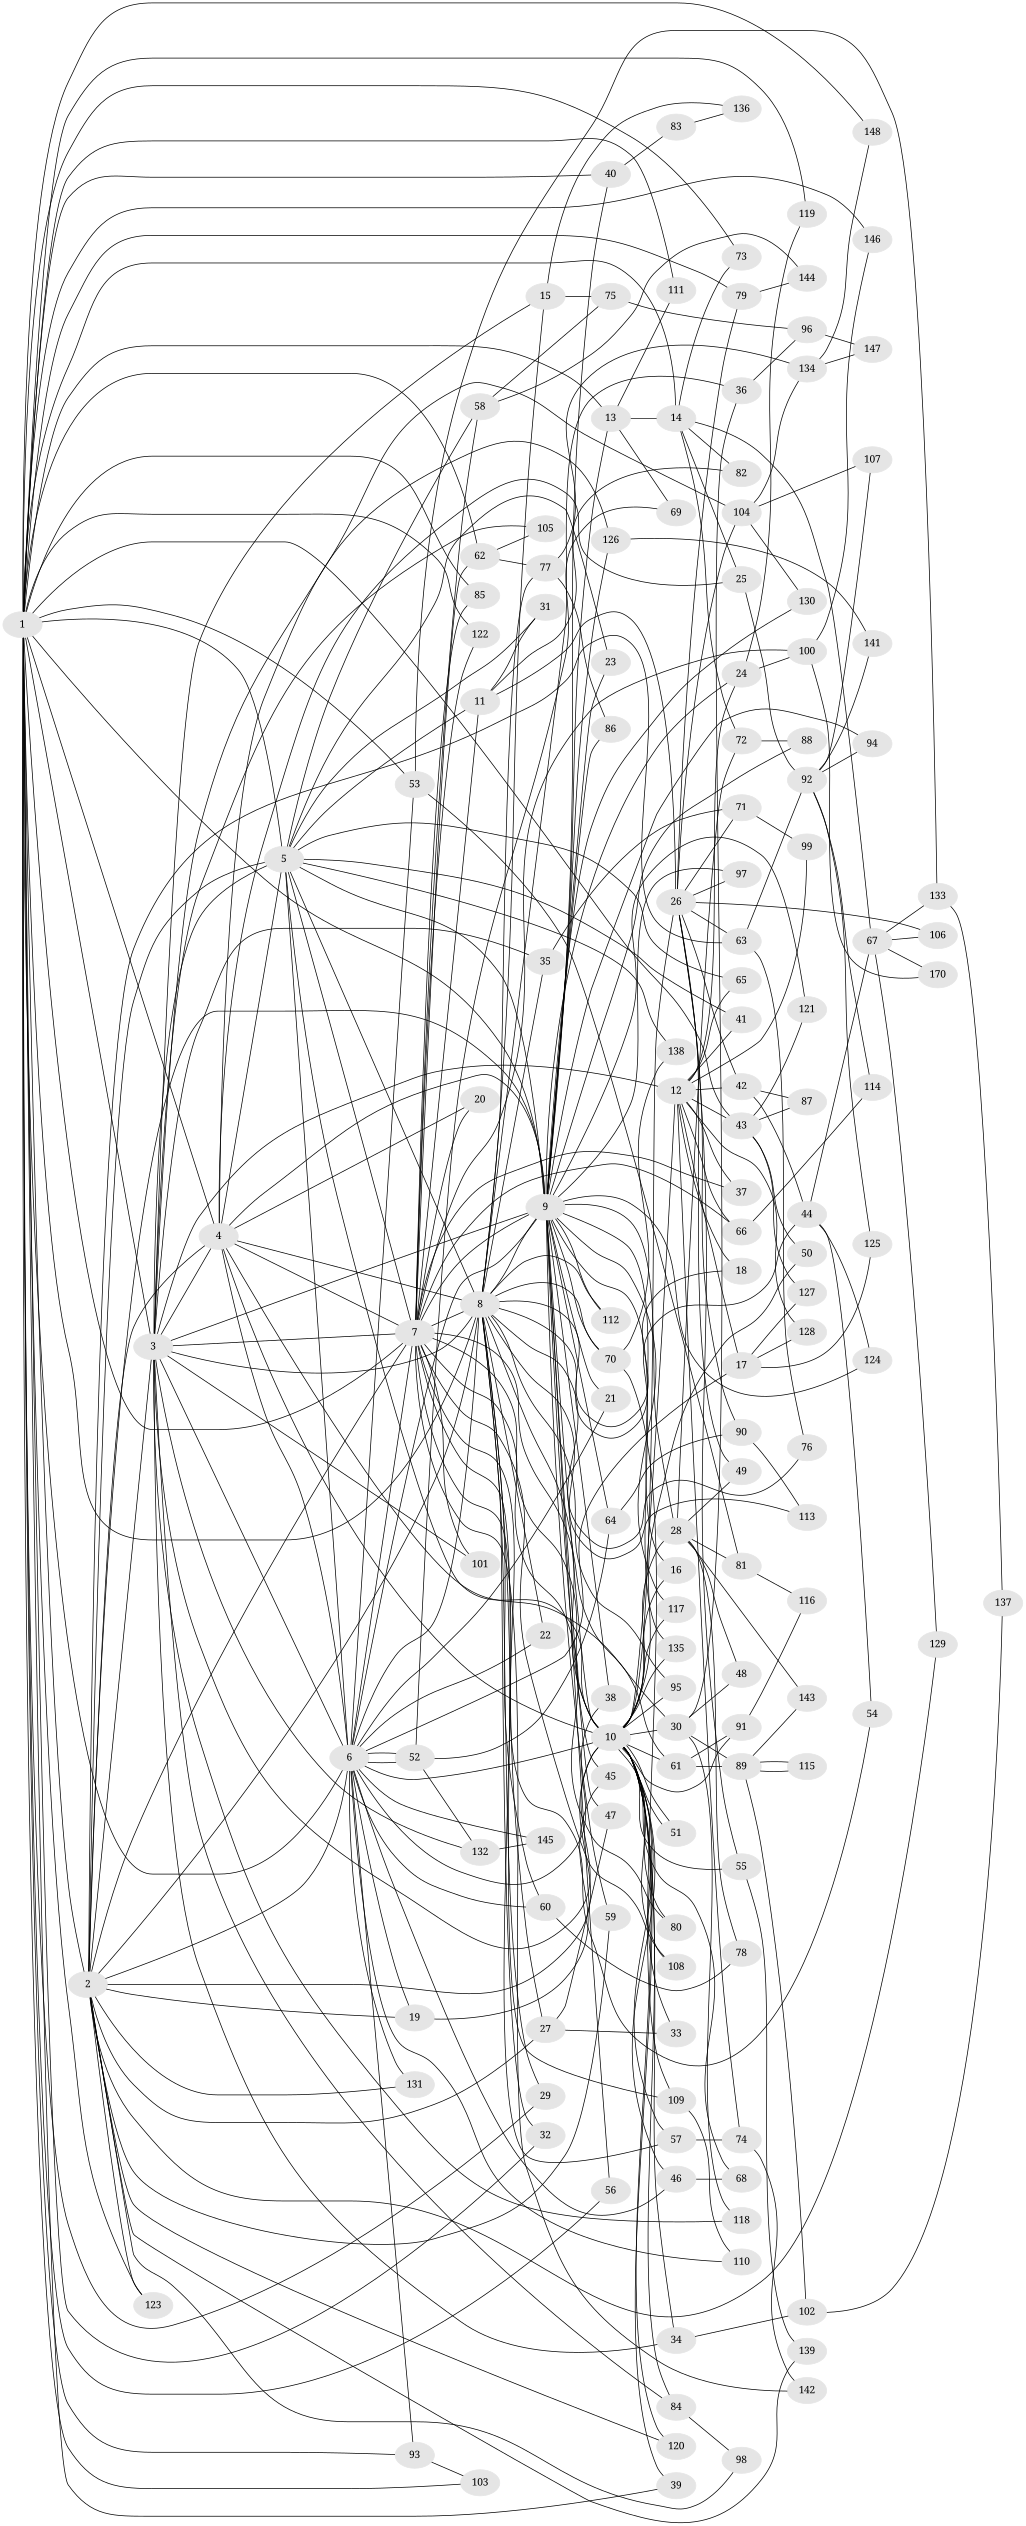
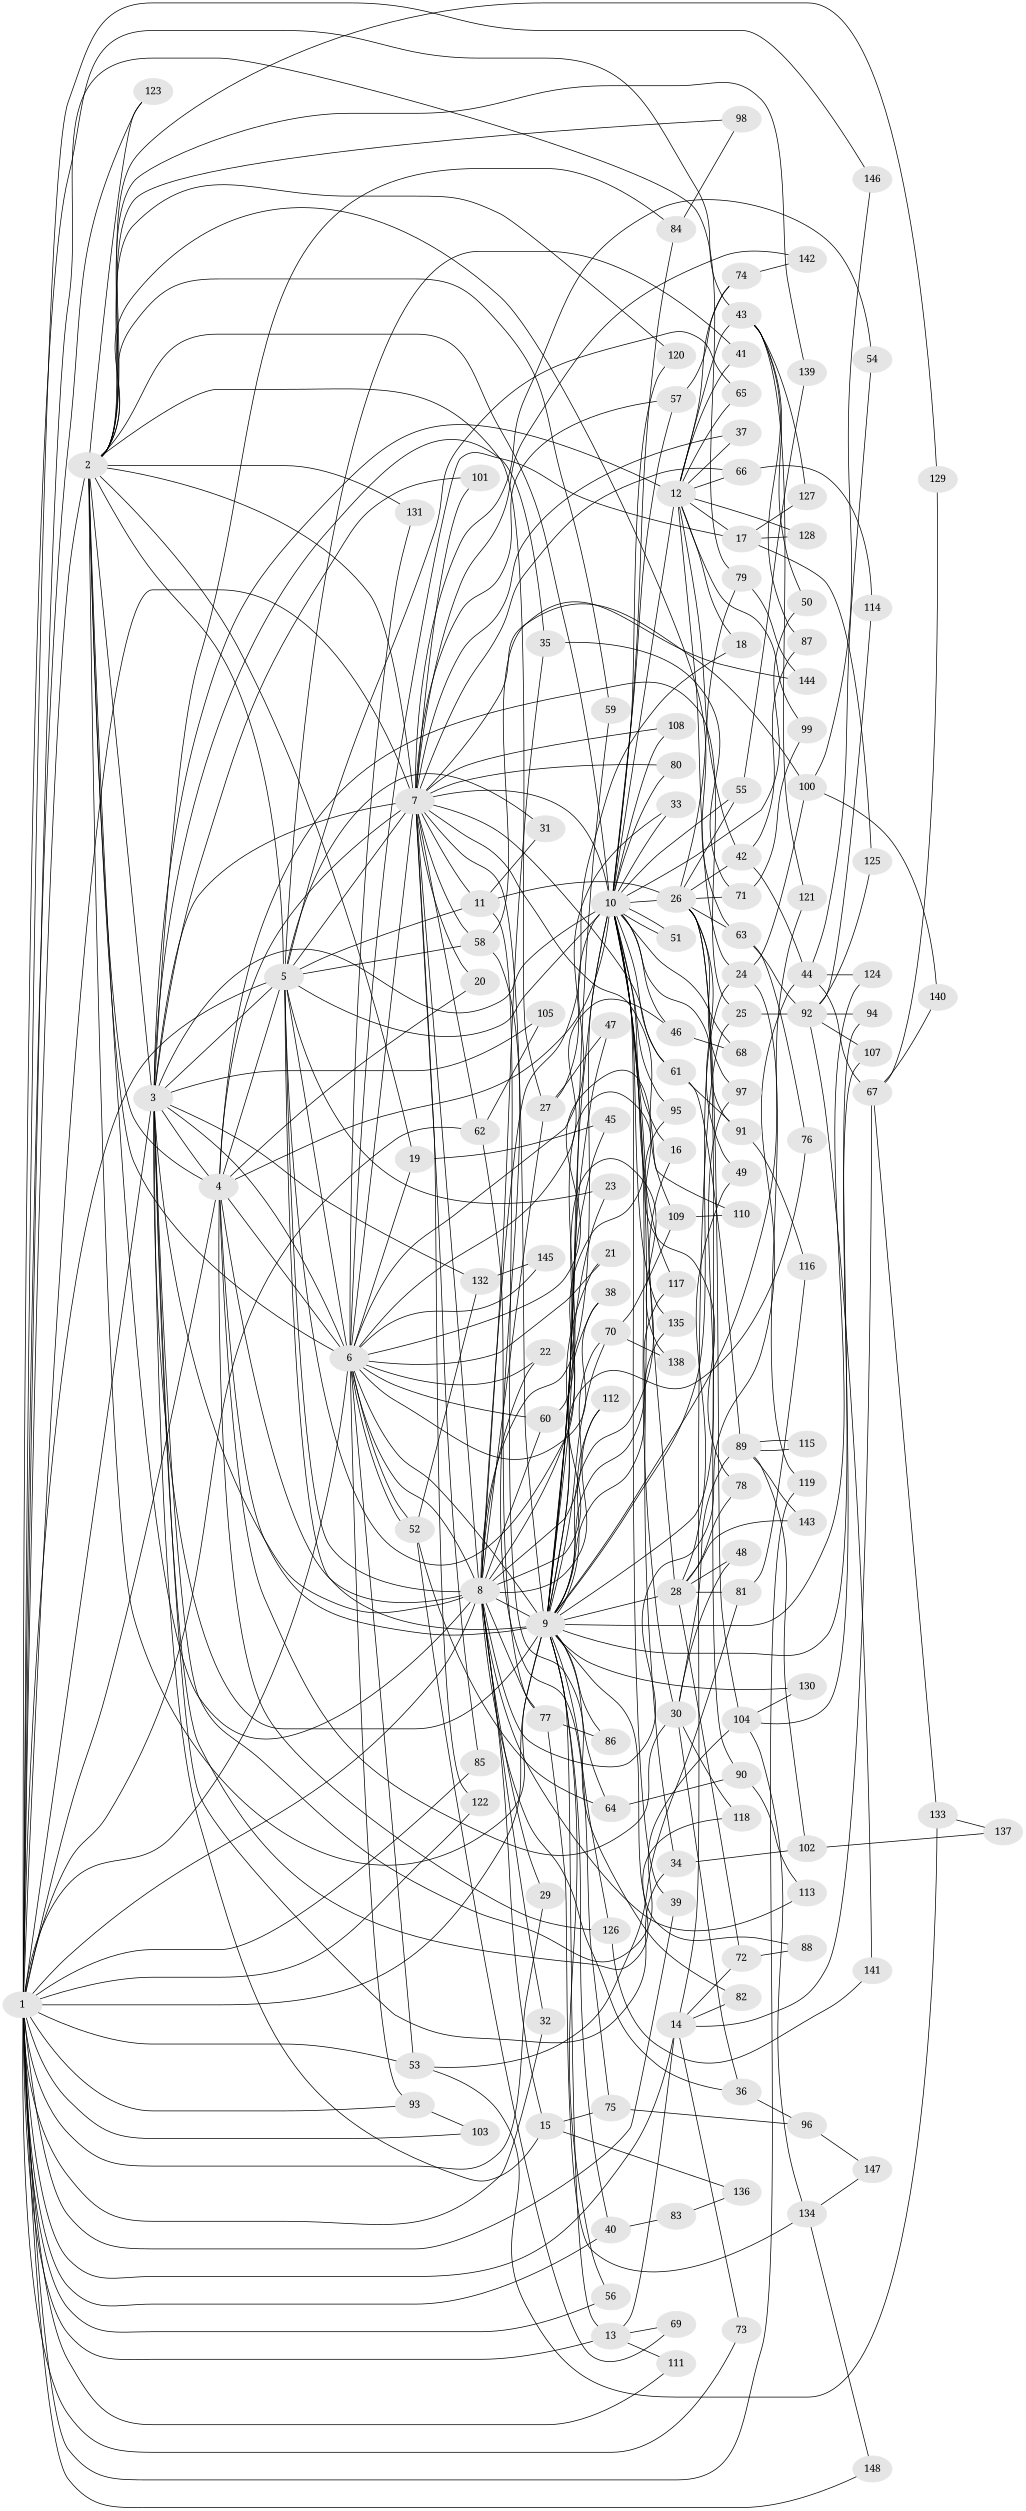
node "106": removed
node "170": label "170" -> "140"
